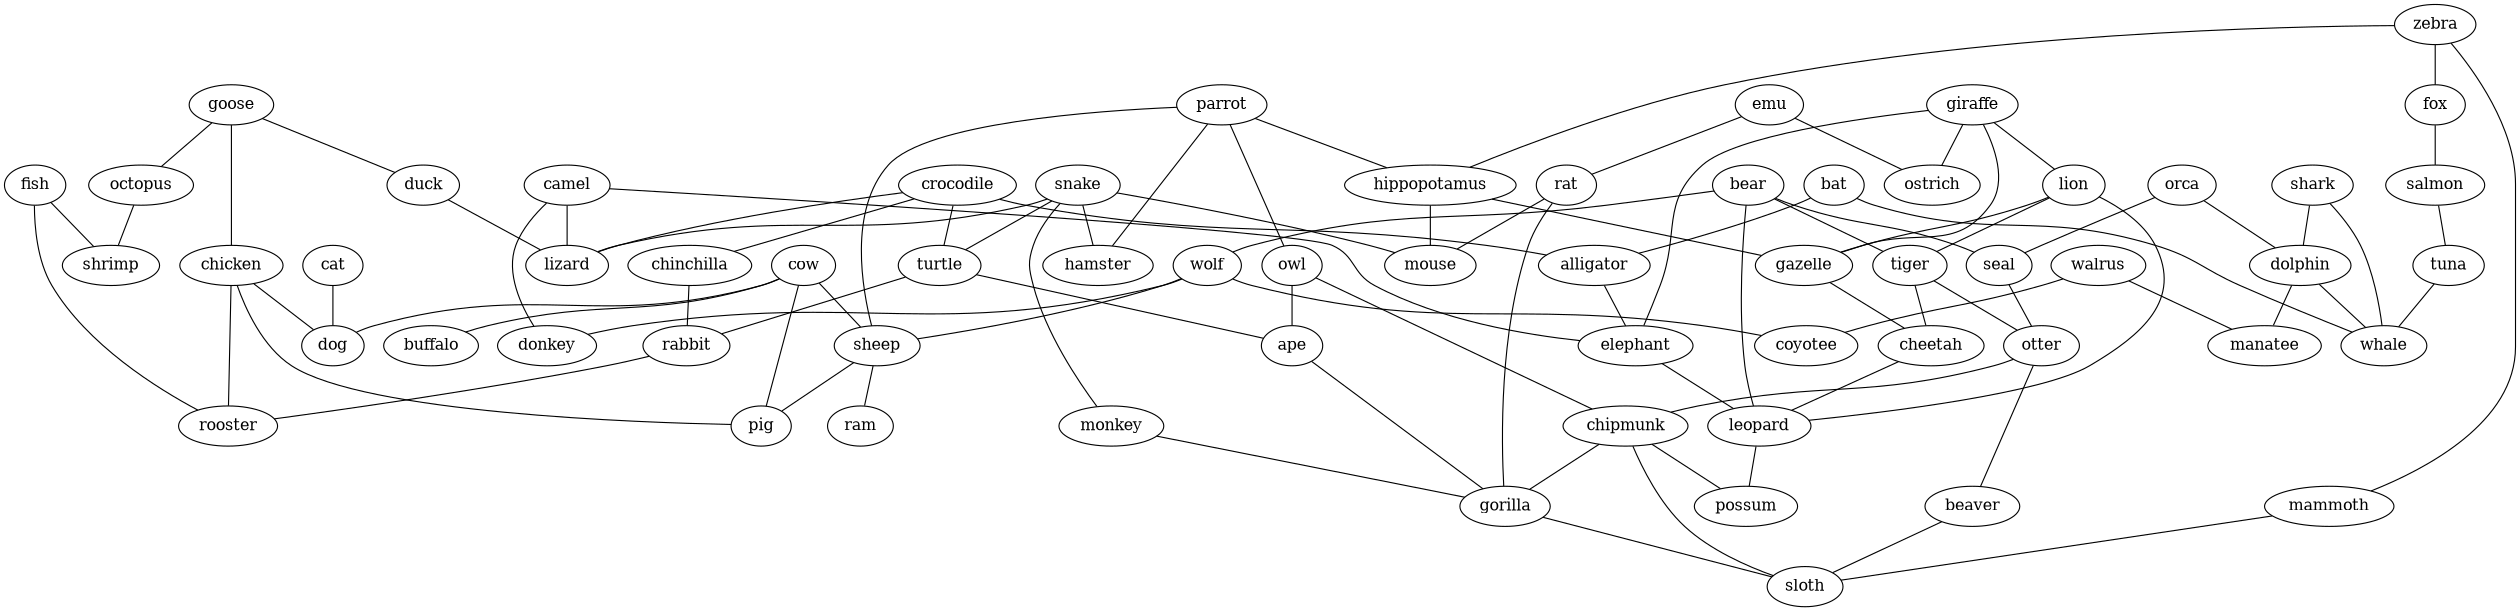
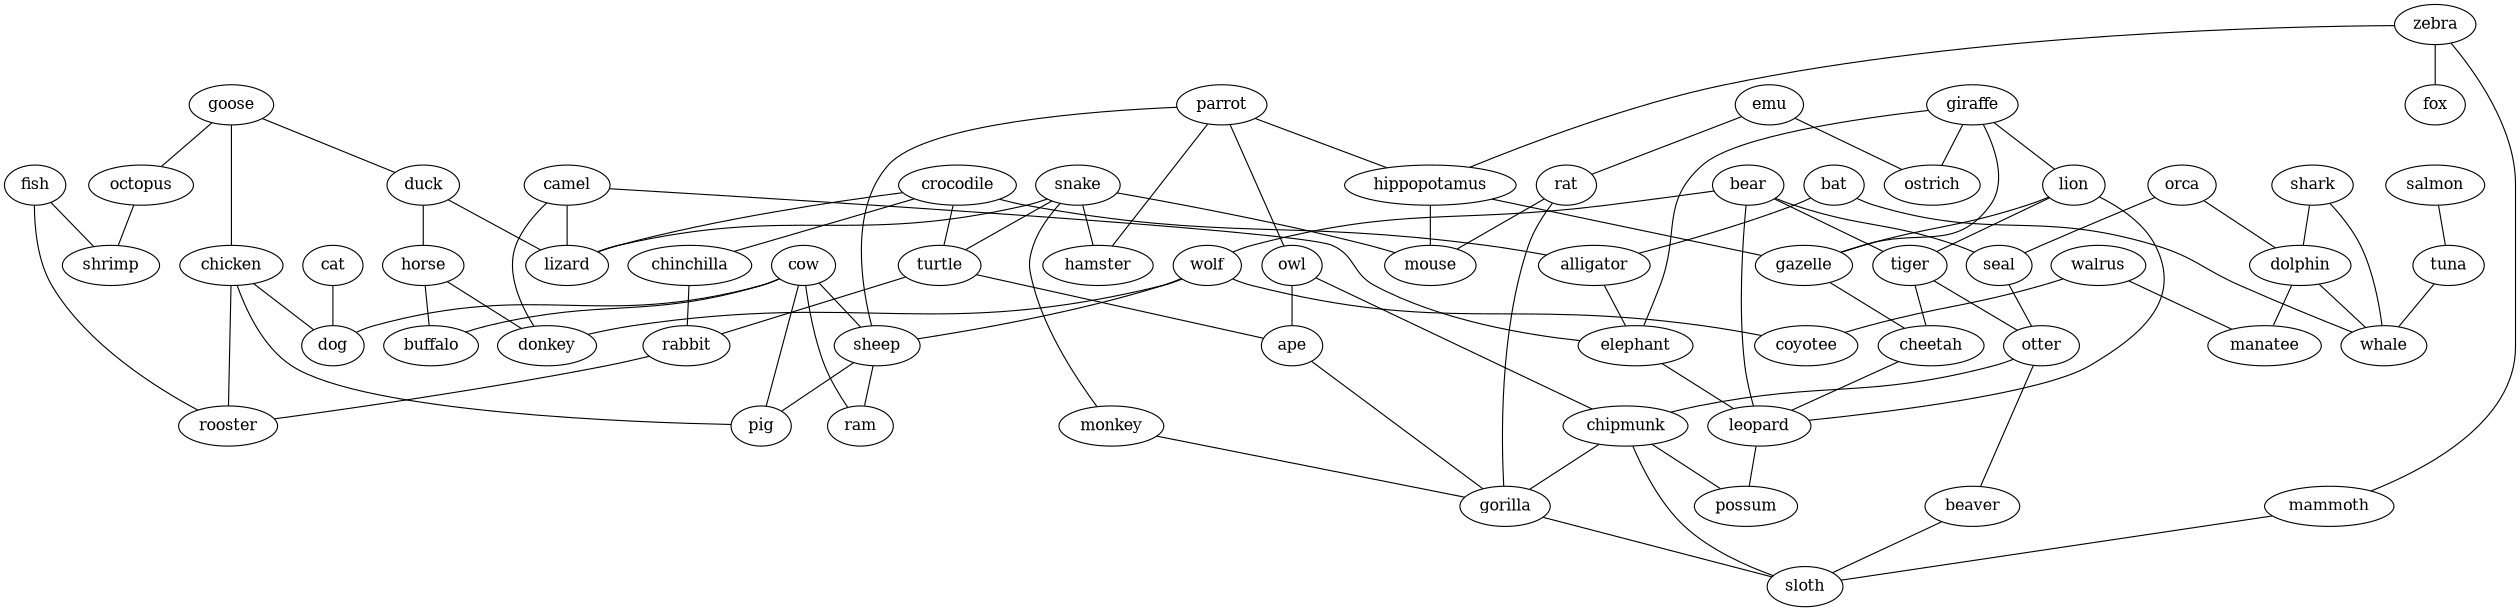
edge "fox" -- "salmon": removed
node "horse": added
edge "cow" -- "ram": added
